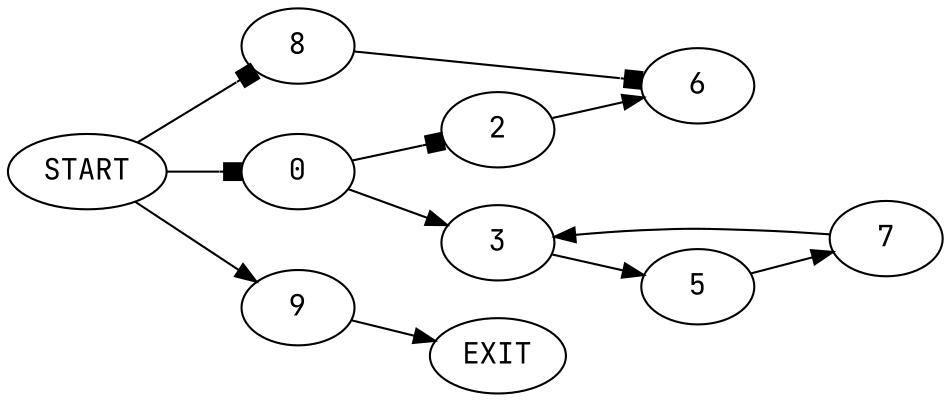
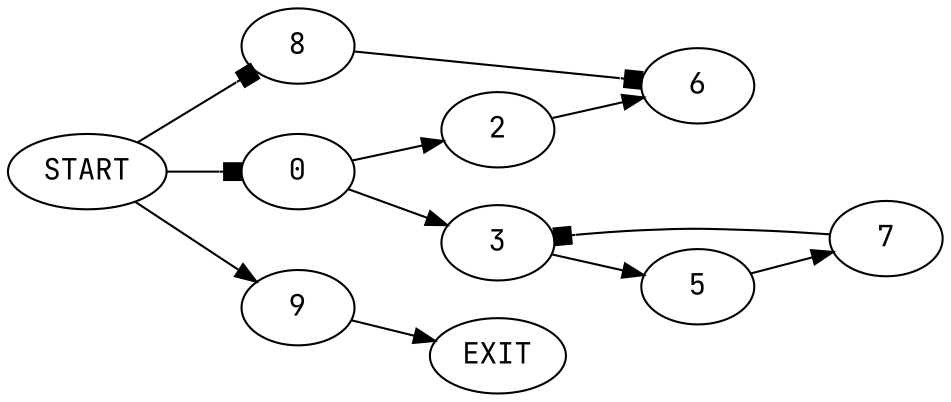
edge "0" -> "2": arrowhead box -> normal
edge "7" -> "3": arrowhead normal -> box
